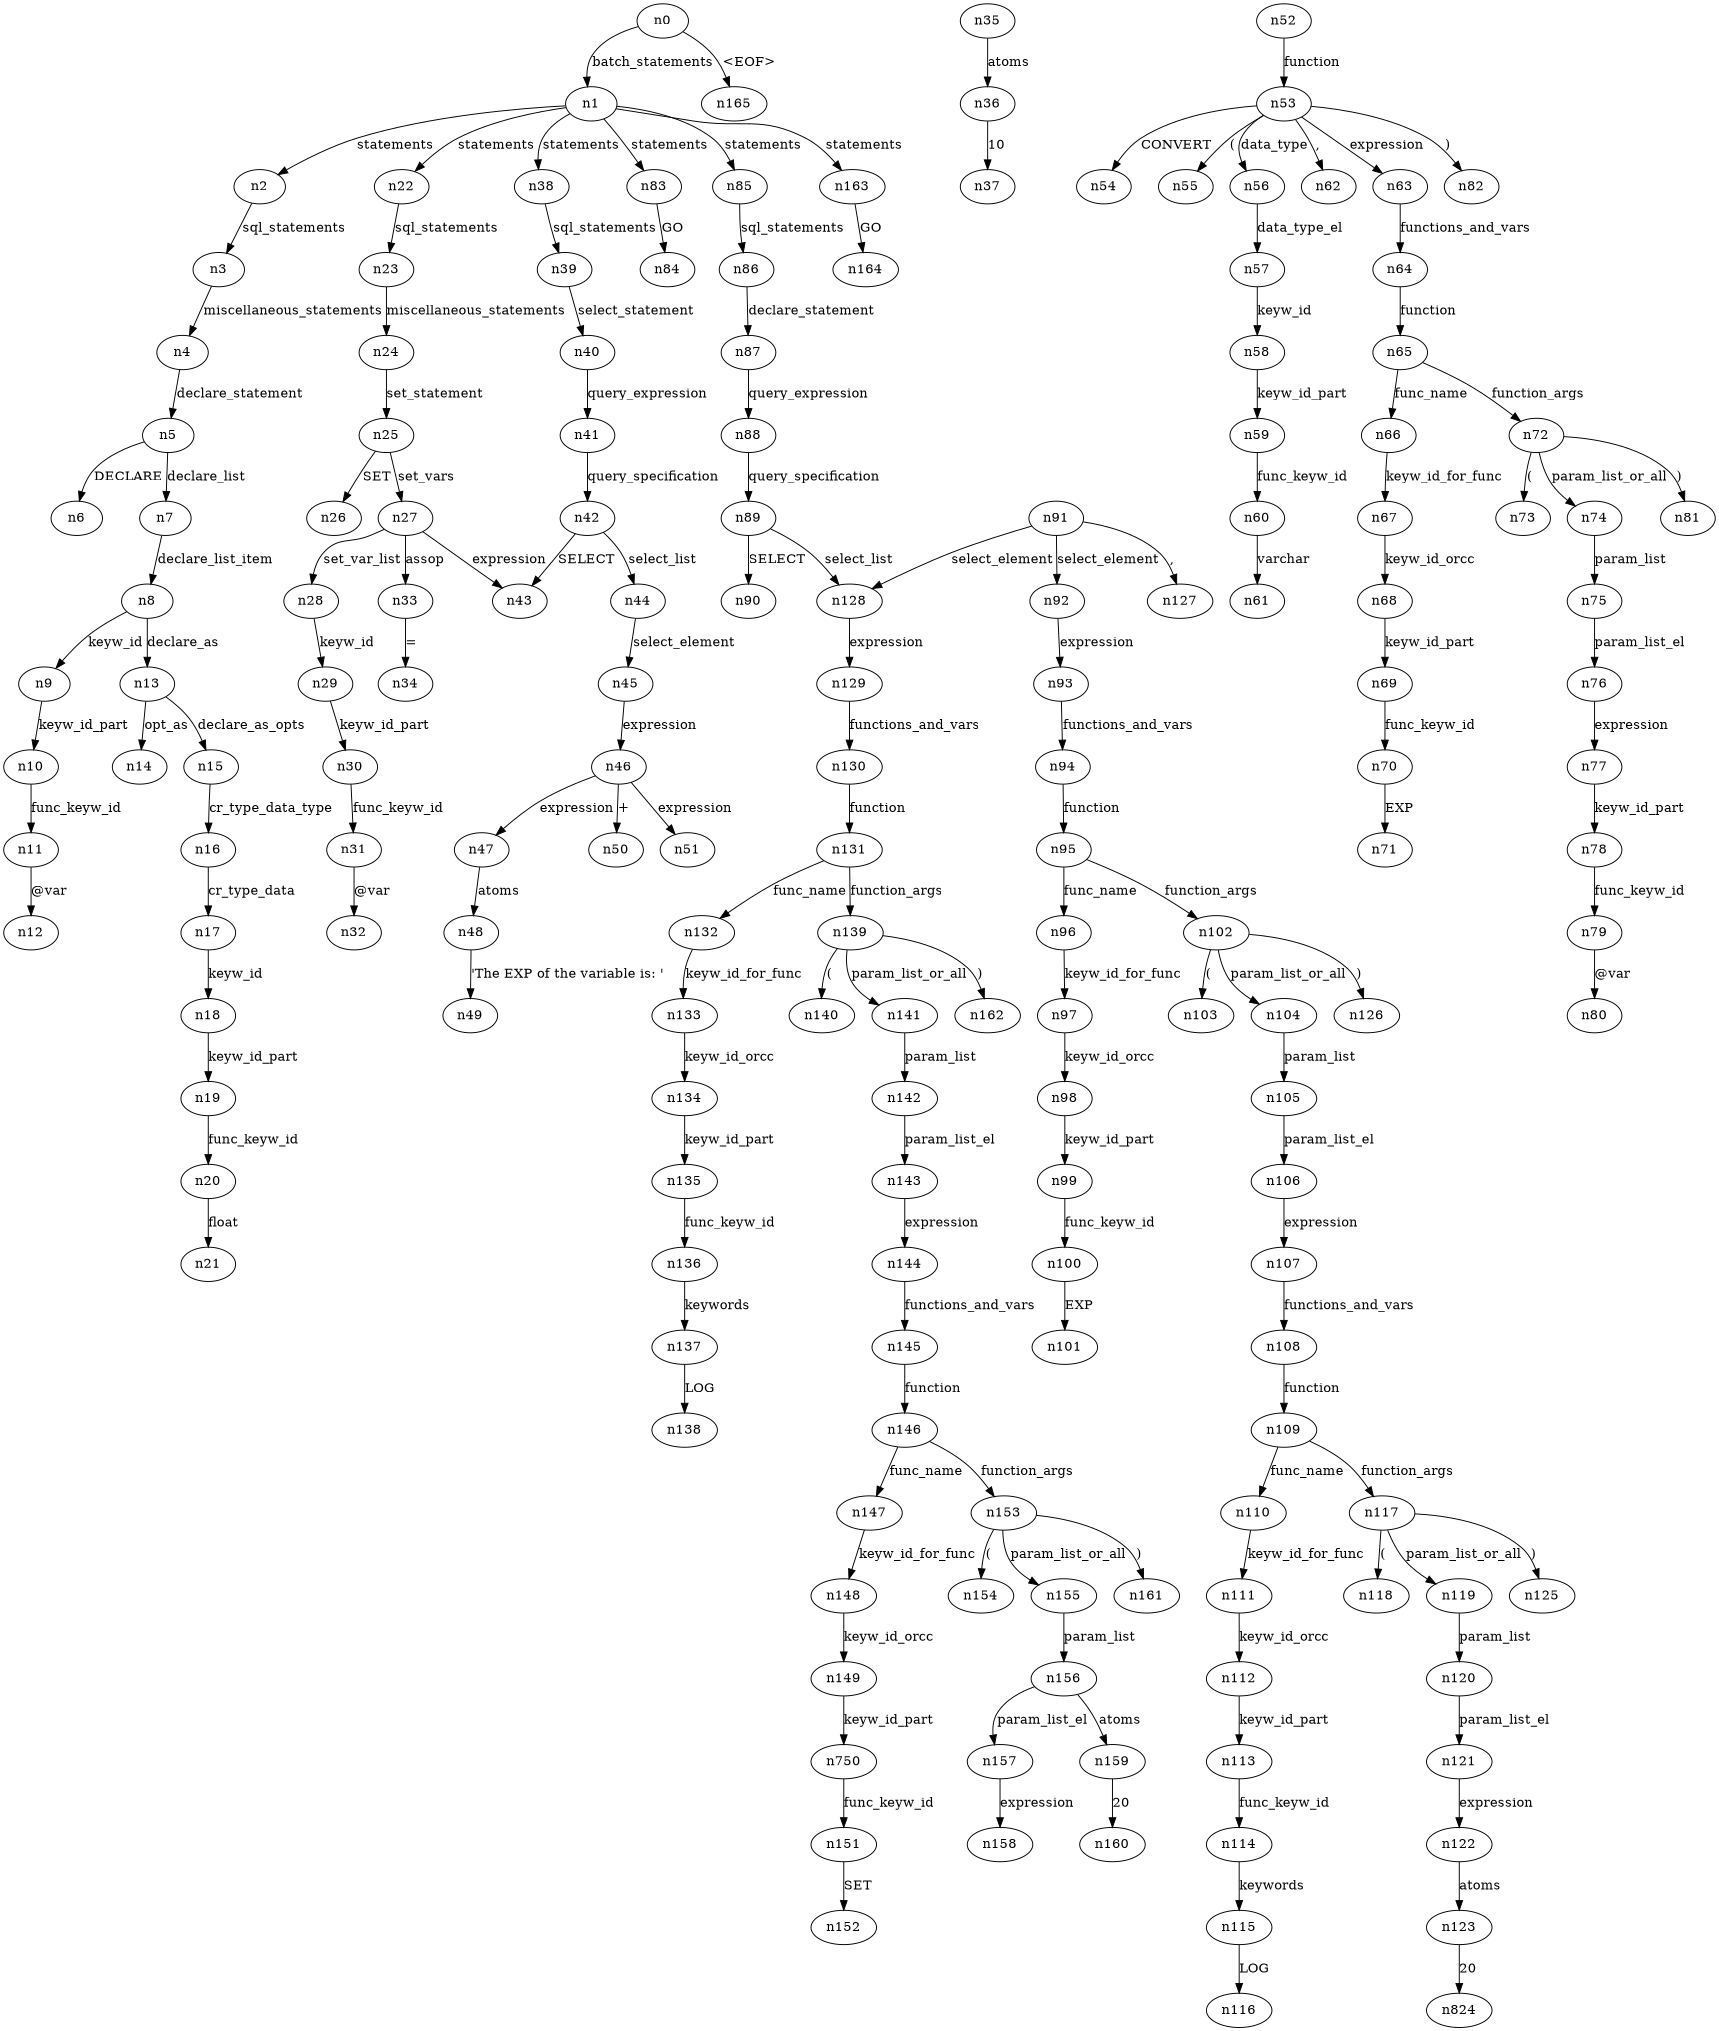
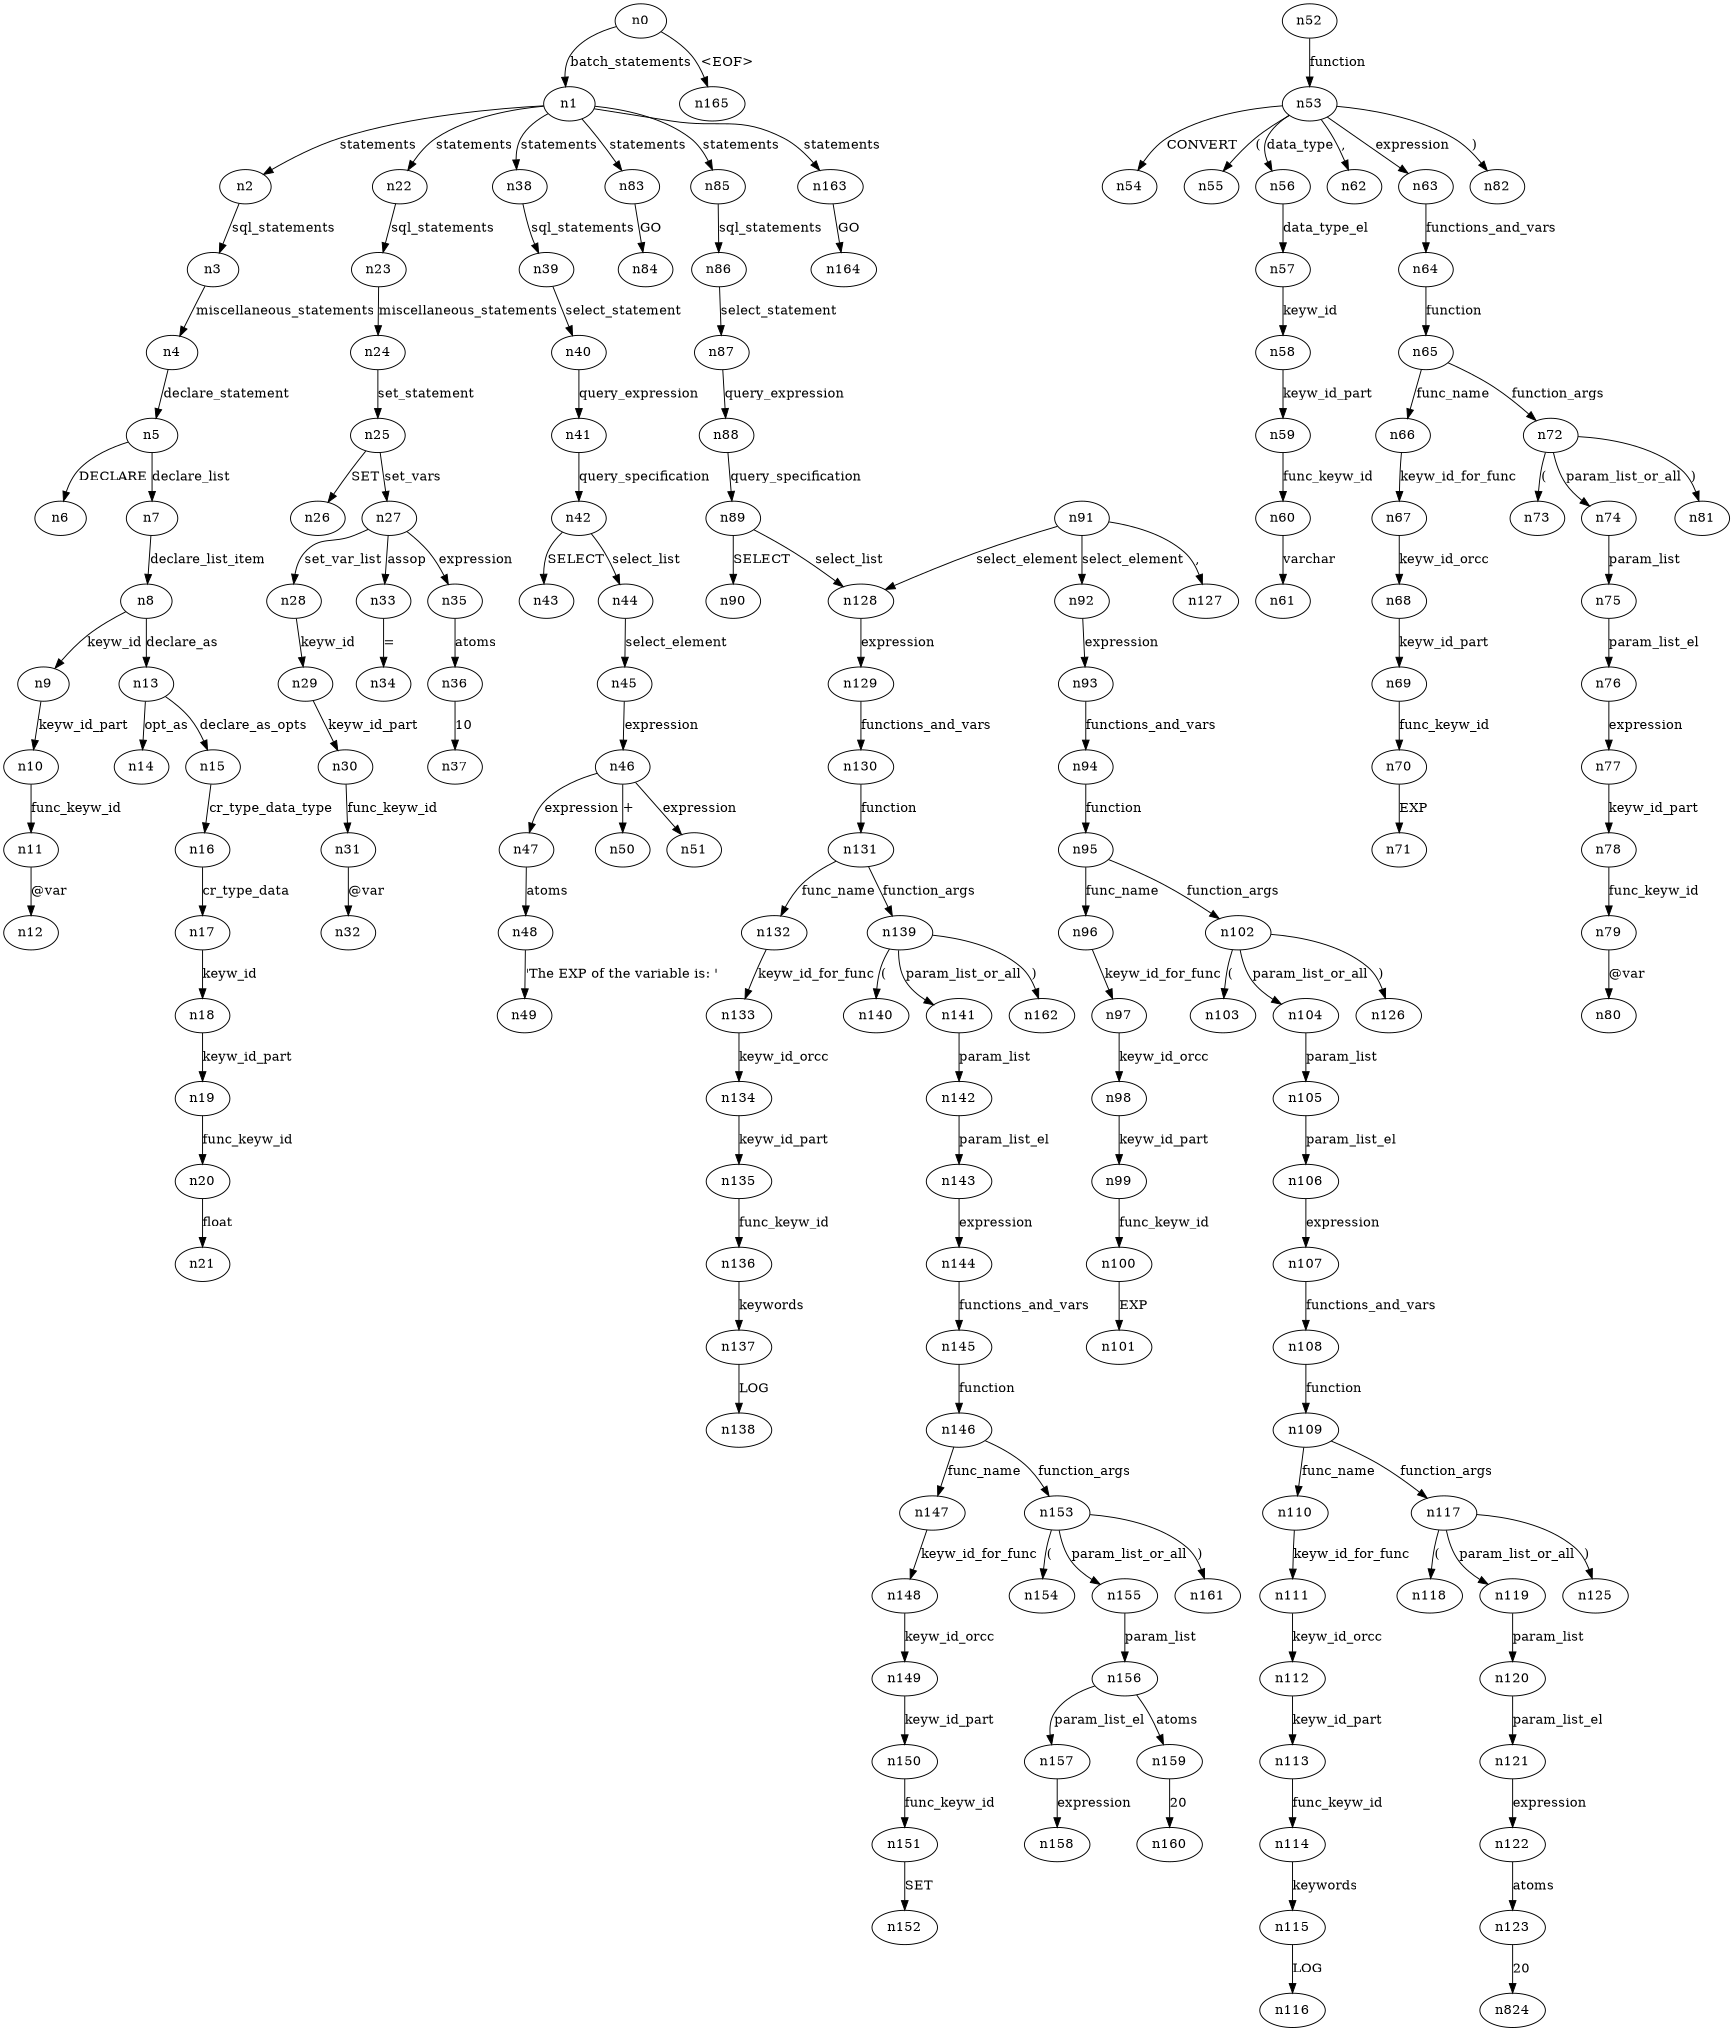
edge "n86" -> "n87": label "declare_statement" -> "select_statement"
edge "n27" -> "n43": now "n27" -> "n35"
node "n750": label "n750" -> "n150"
